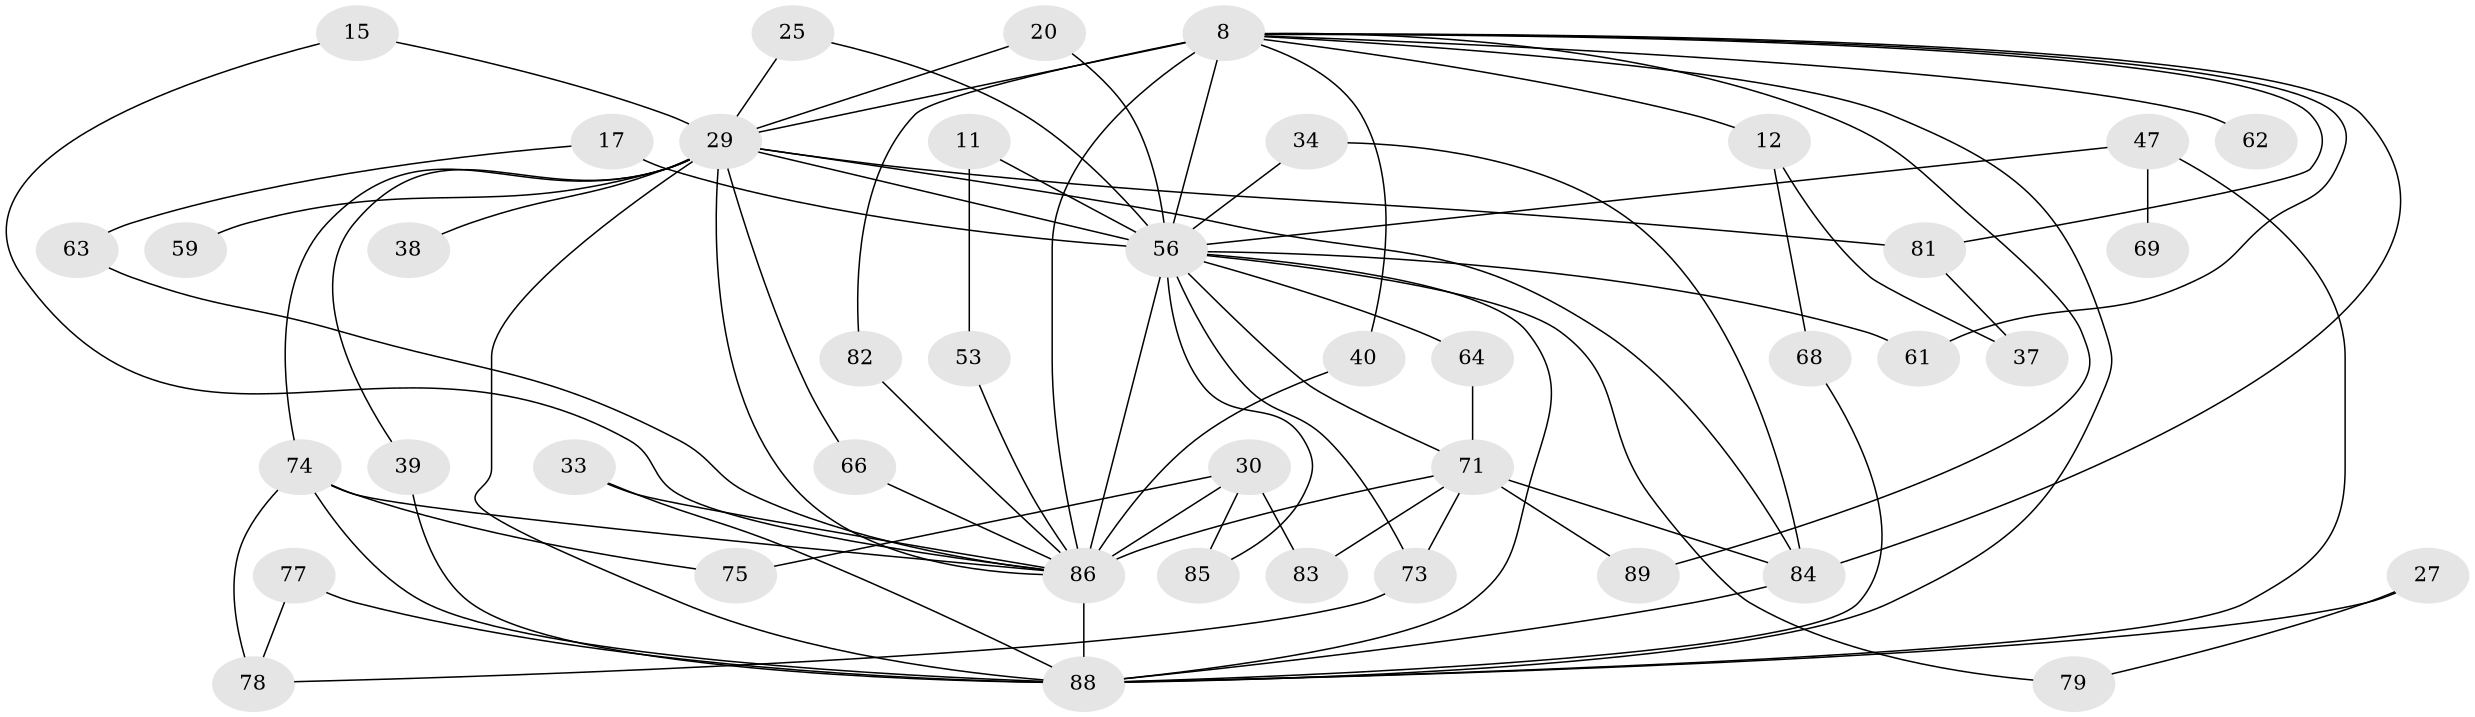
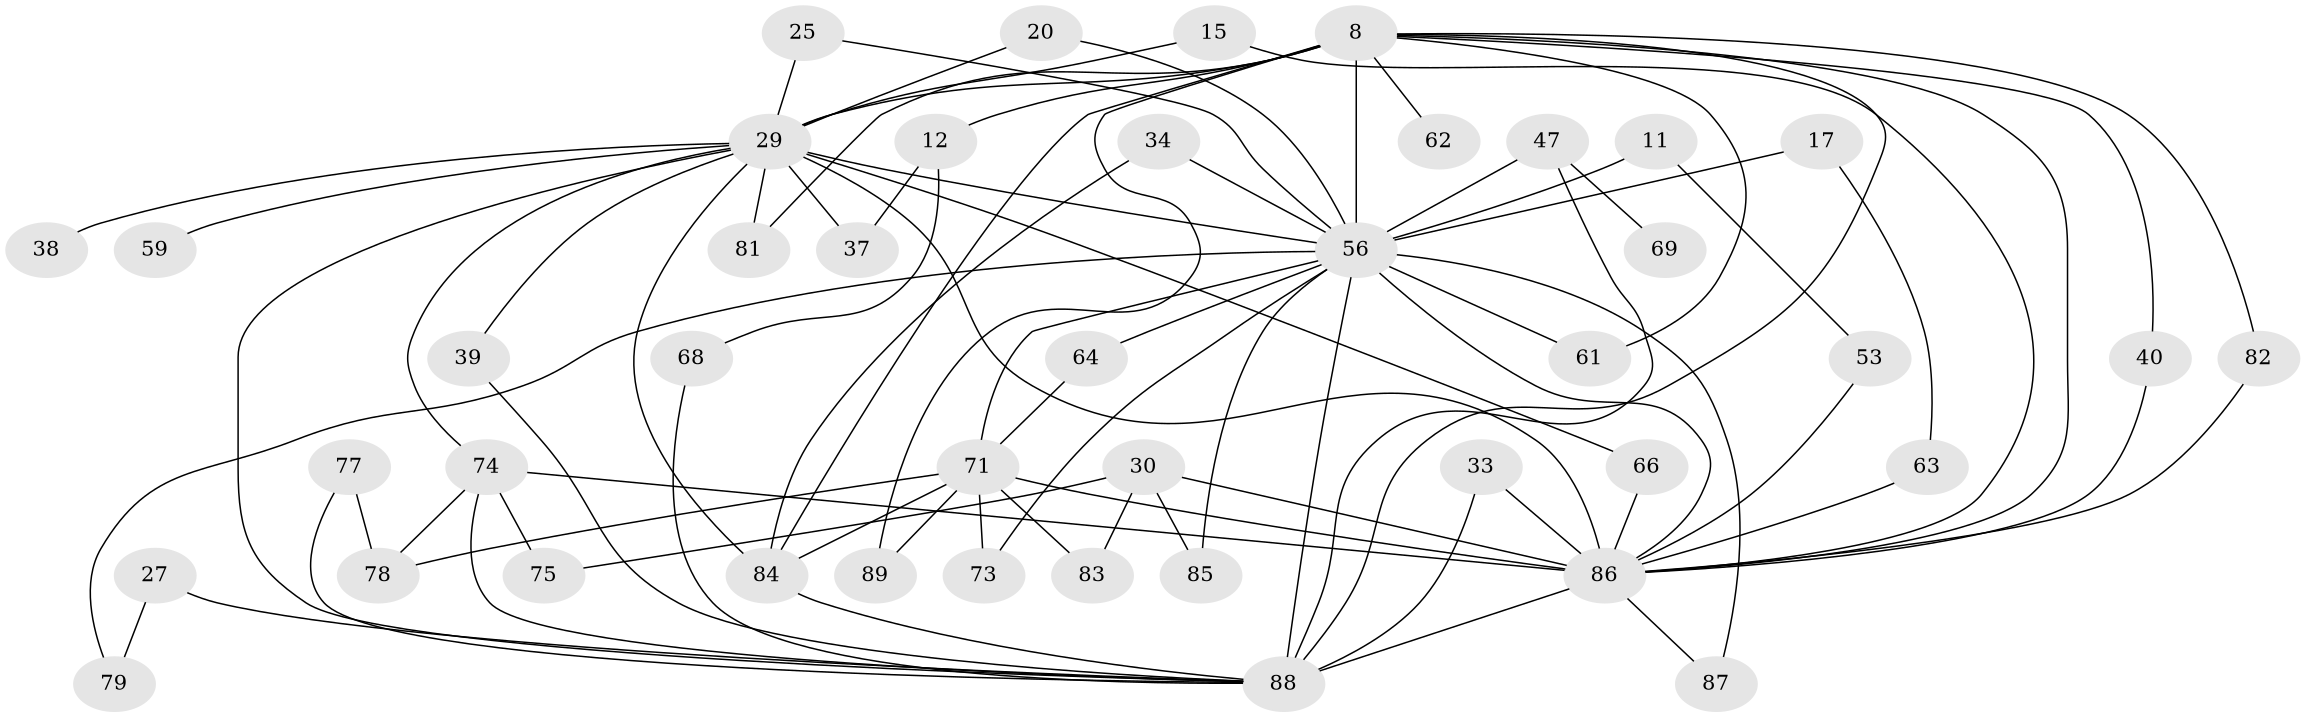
edge "81" -- "37": now "29" -- "37"
edge "73" -- "78": now "71" -- "78"
node "87": added
